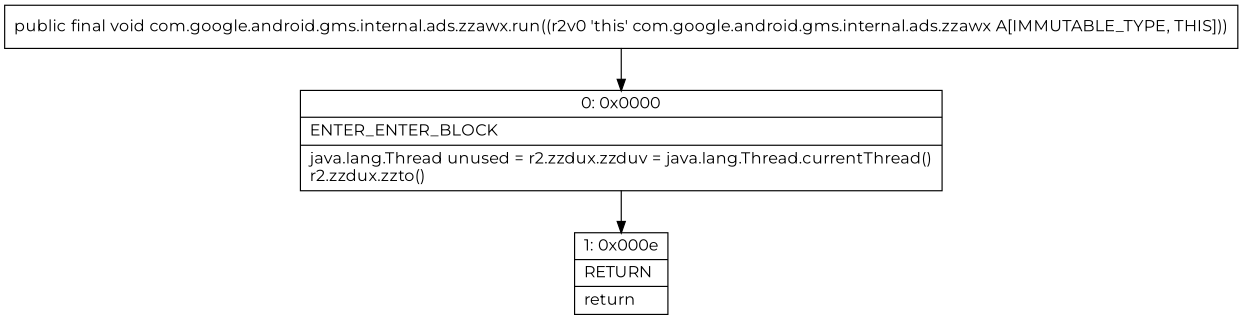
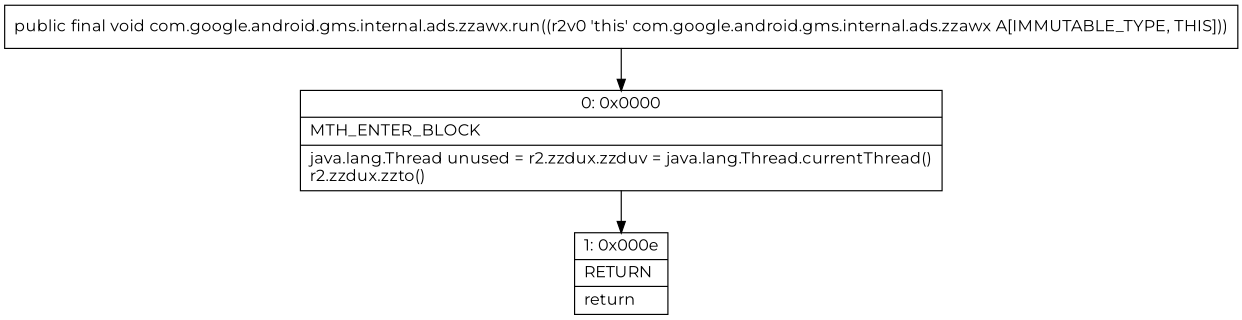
node "0: 0x0000": text "ENTER_ENTER_BLOCK" -> "MTH_ENTER_BLOCK"
